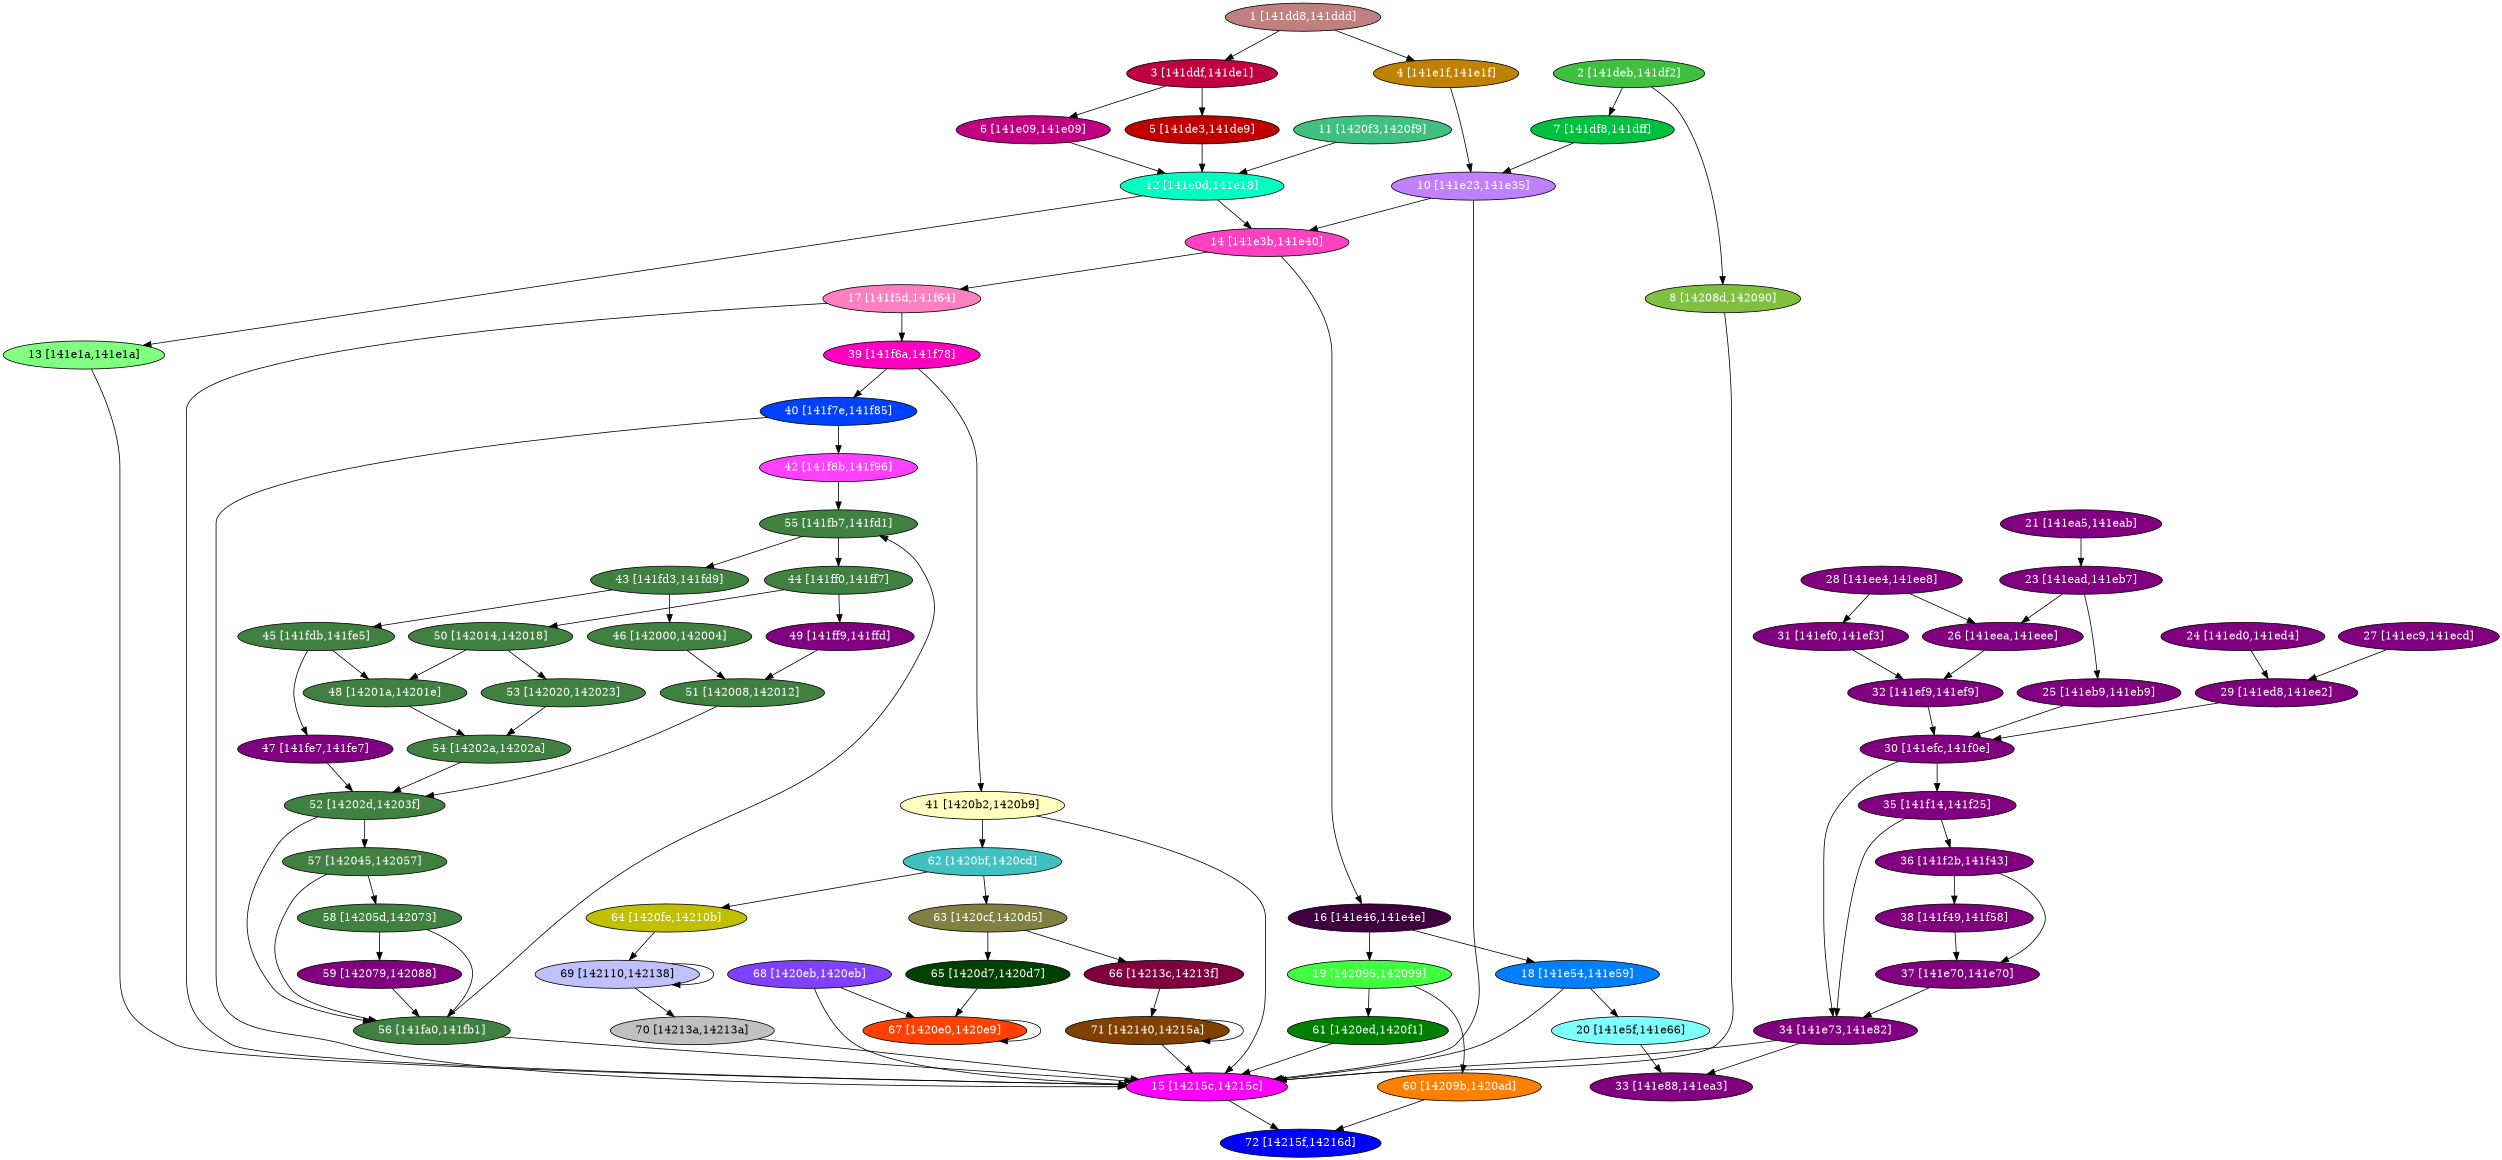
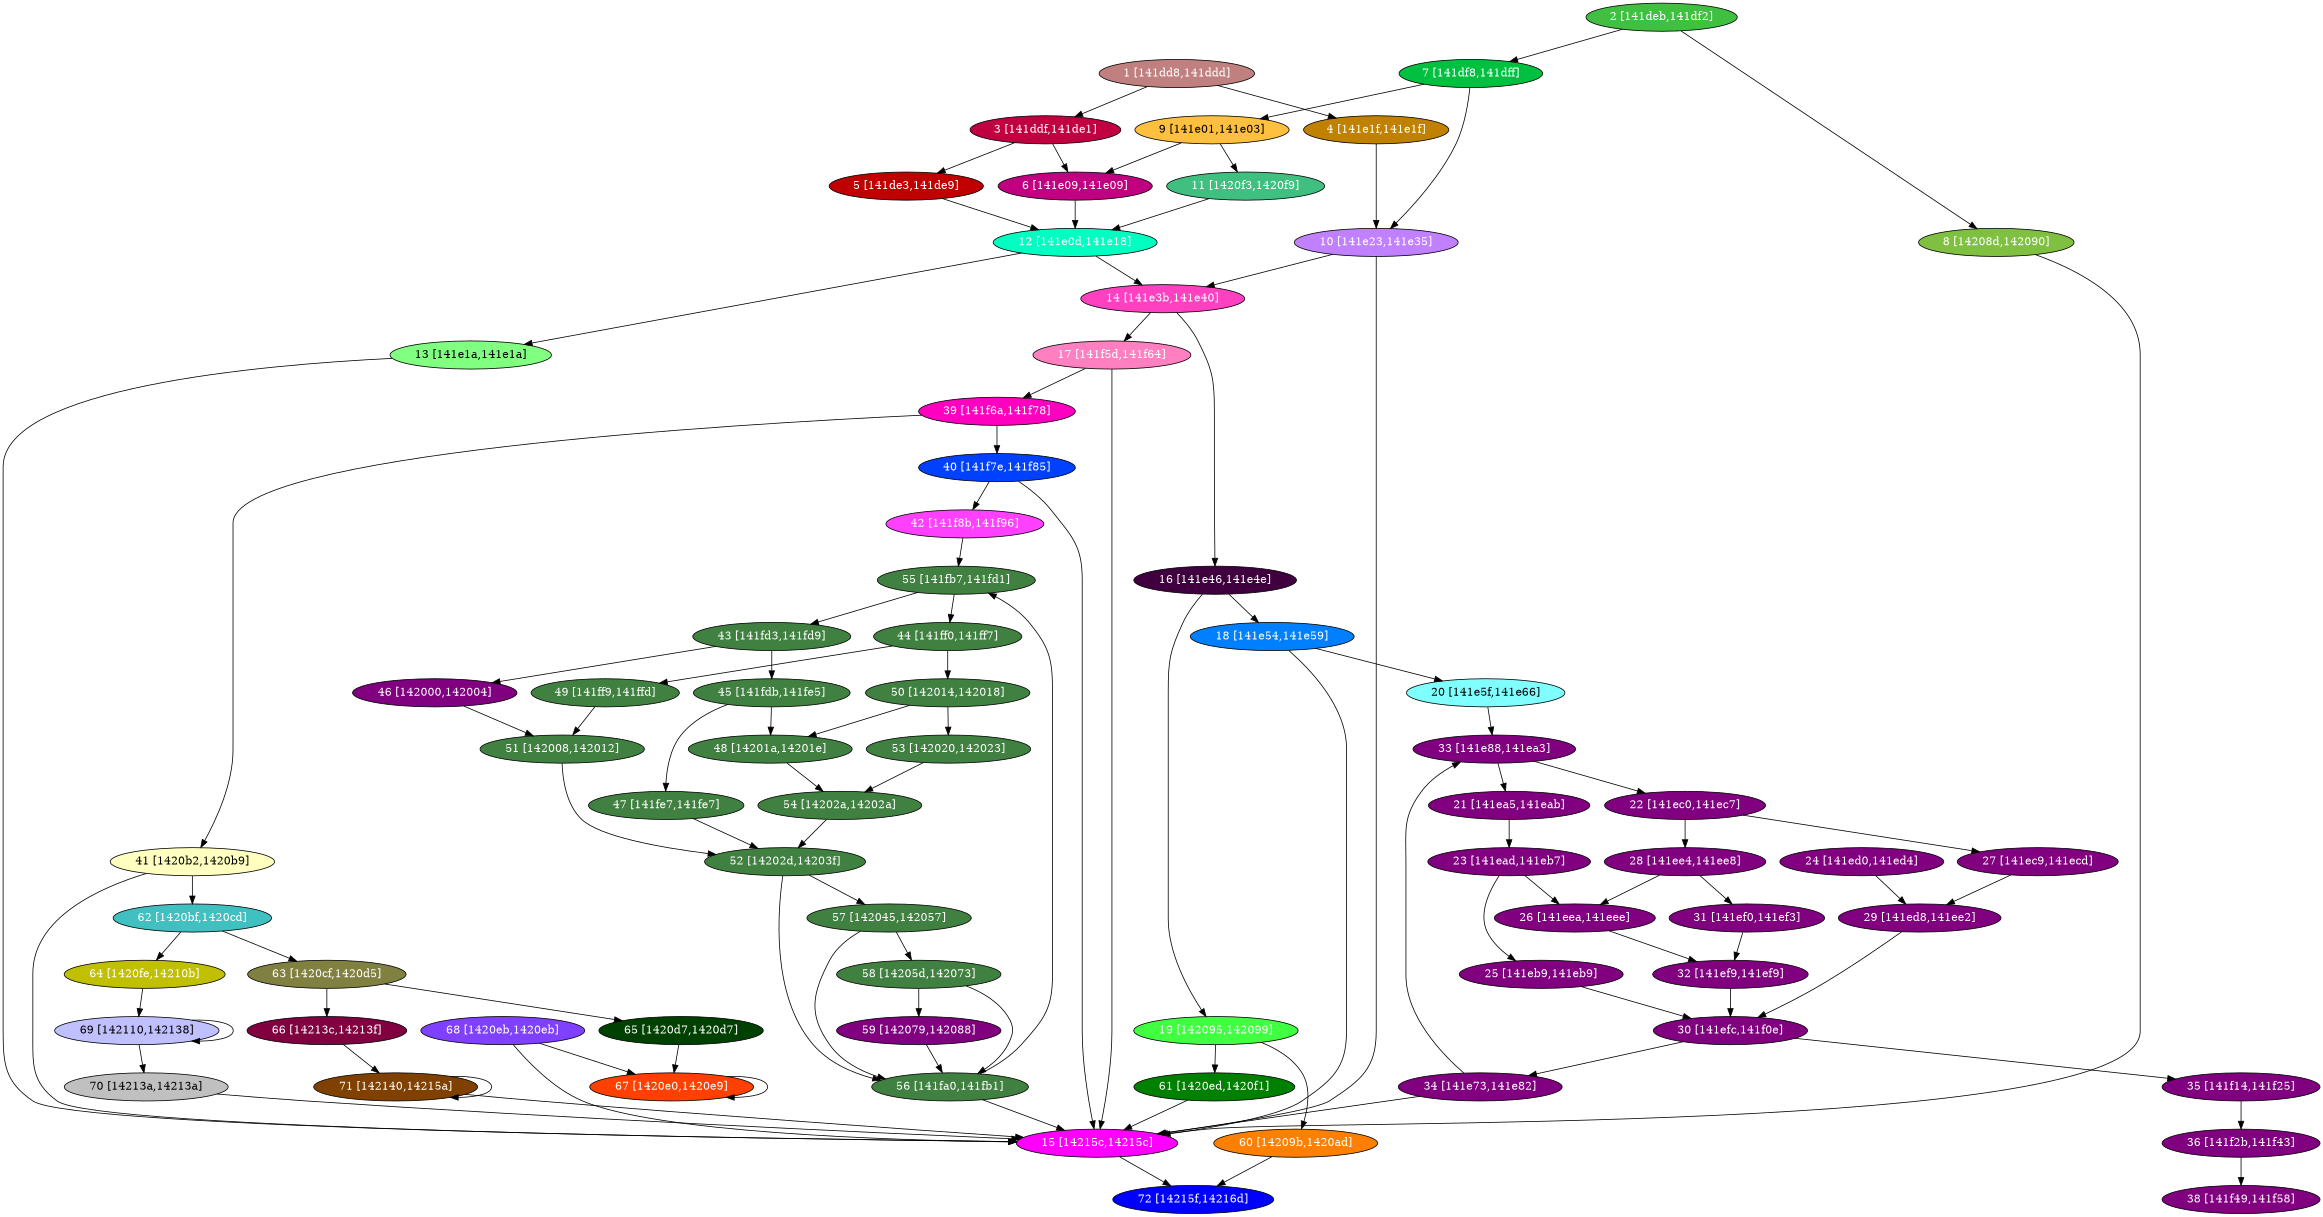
node "9 [141e01,141e03]": added
node "46 [142000,142004]": fillcolor #408040 -> #800080
node "49 [141ff9,141ffd]": fillcolor #800080 -> #408040
node "47 [141fe7,141fe7]": fillcolor #800080 -> #408040
edge "33 [141e88,141ea3]" -> "21 [141ea5,141eab]": added
node "22 [141ec0,141ec7]": added
edge "35 [141f14,141f25]" -> "34 [141e73,141e82]": removed
node "37 [141e70,141e70]": removed
